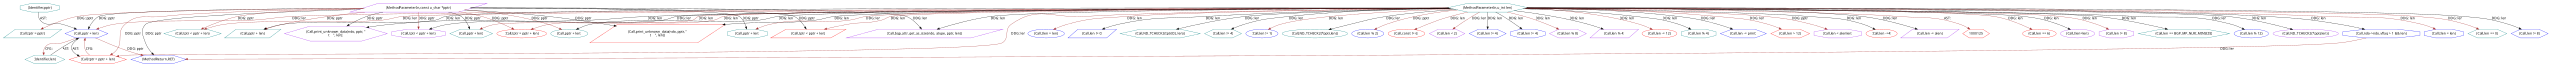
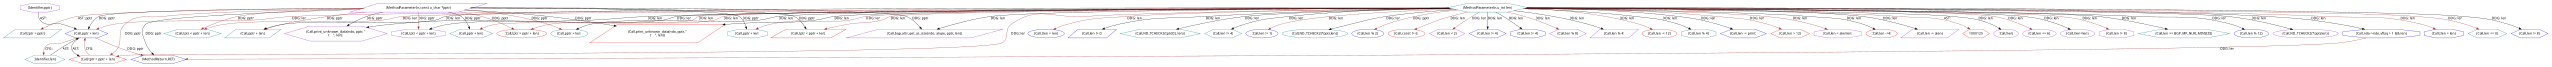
node "(Identifier,pptr)": color teal -> purple
edge "(MethodParameterIn,const u_char *pptr)" -> "(Call,tptr = pptr)": label "DDG: pptr" -> "AST: pptr"
edge "(MethodParameterIn,const u_char *pptr)" -> "(Call,bgp_attr_get_as_size(ndo, atype, pptr, len))": label "DDG: len" -> "DDG: pptr"
edge "(MethodParameterIn,u_int len)" -> "(Call,len < alenlen)": label "DDG: pptr" -> "DDG: len"
node "(Call,!len)": added
node "(Call,len == 6)": color red -> purple
